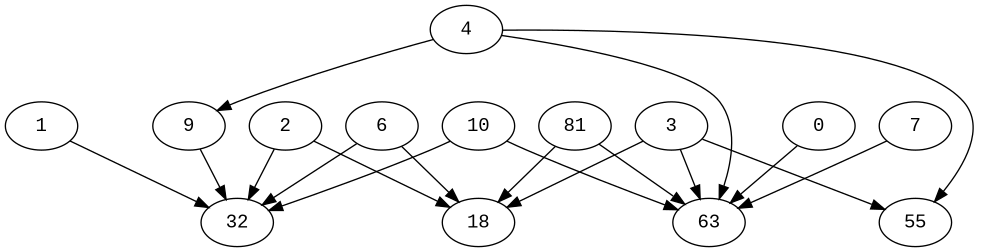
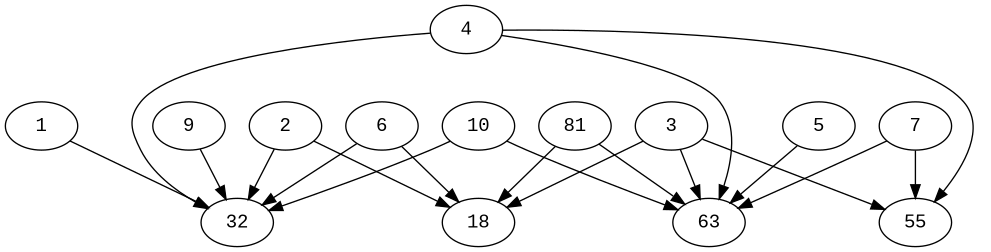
edge "4" -> "9": now "4" -> "32"
node "0": label "0" -> "5"
edge "7" -> "55": added
